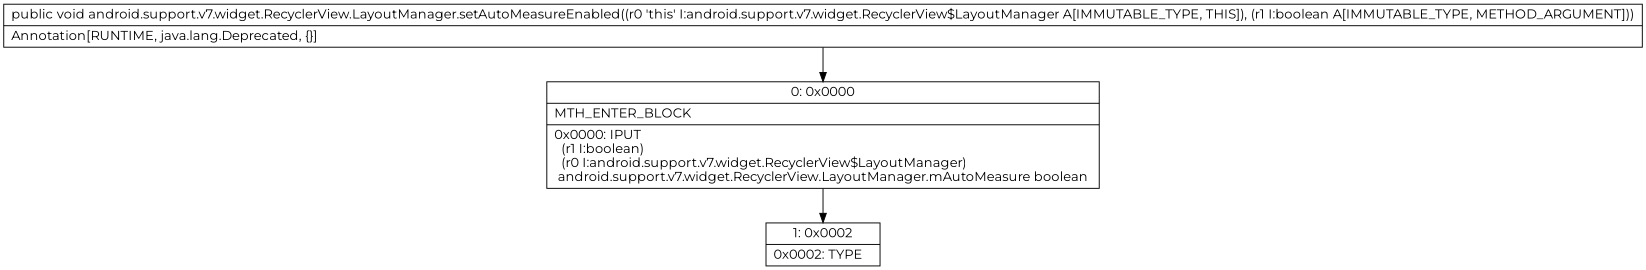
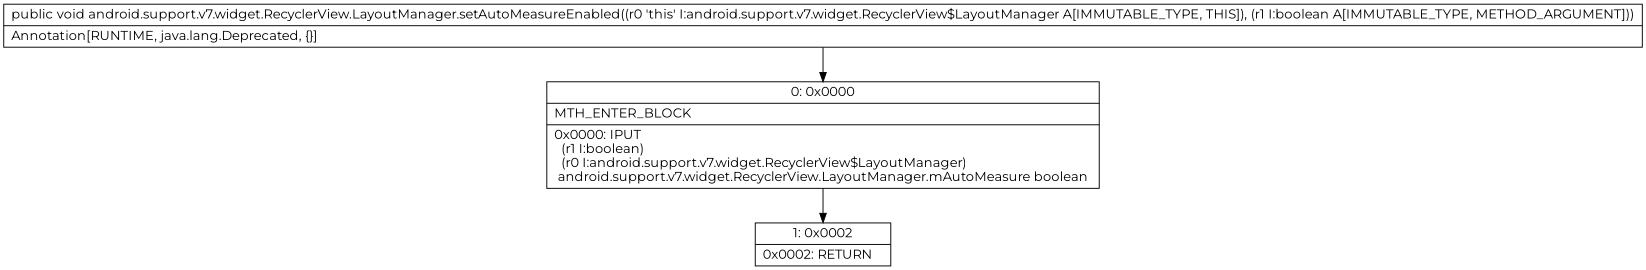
node "1: 0x0002": text "0x0002: TYPE" -> "0x0002: RETURN"
